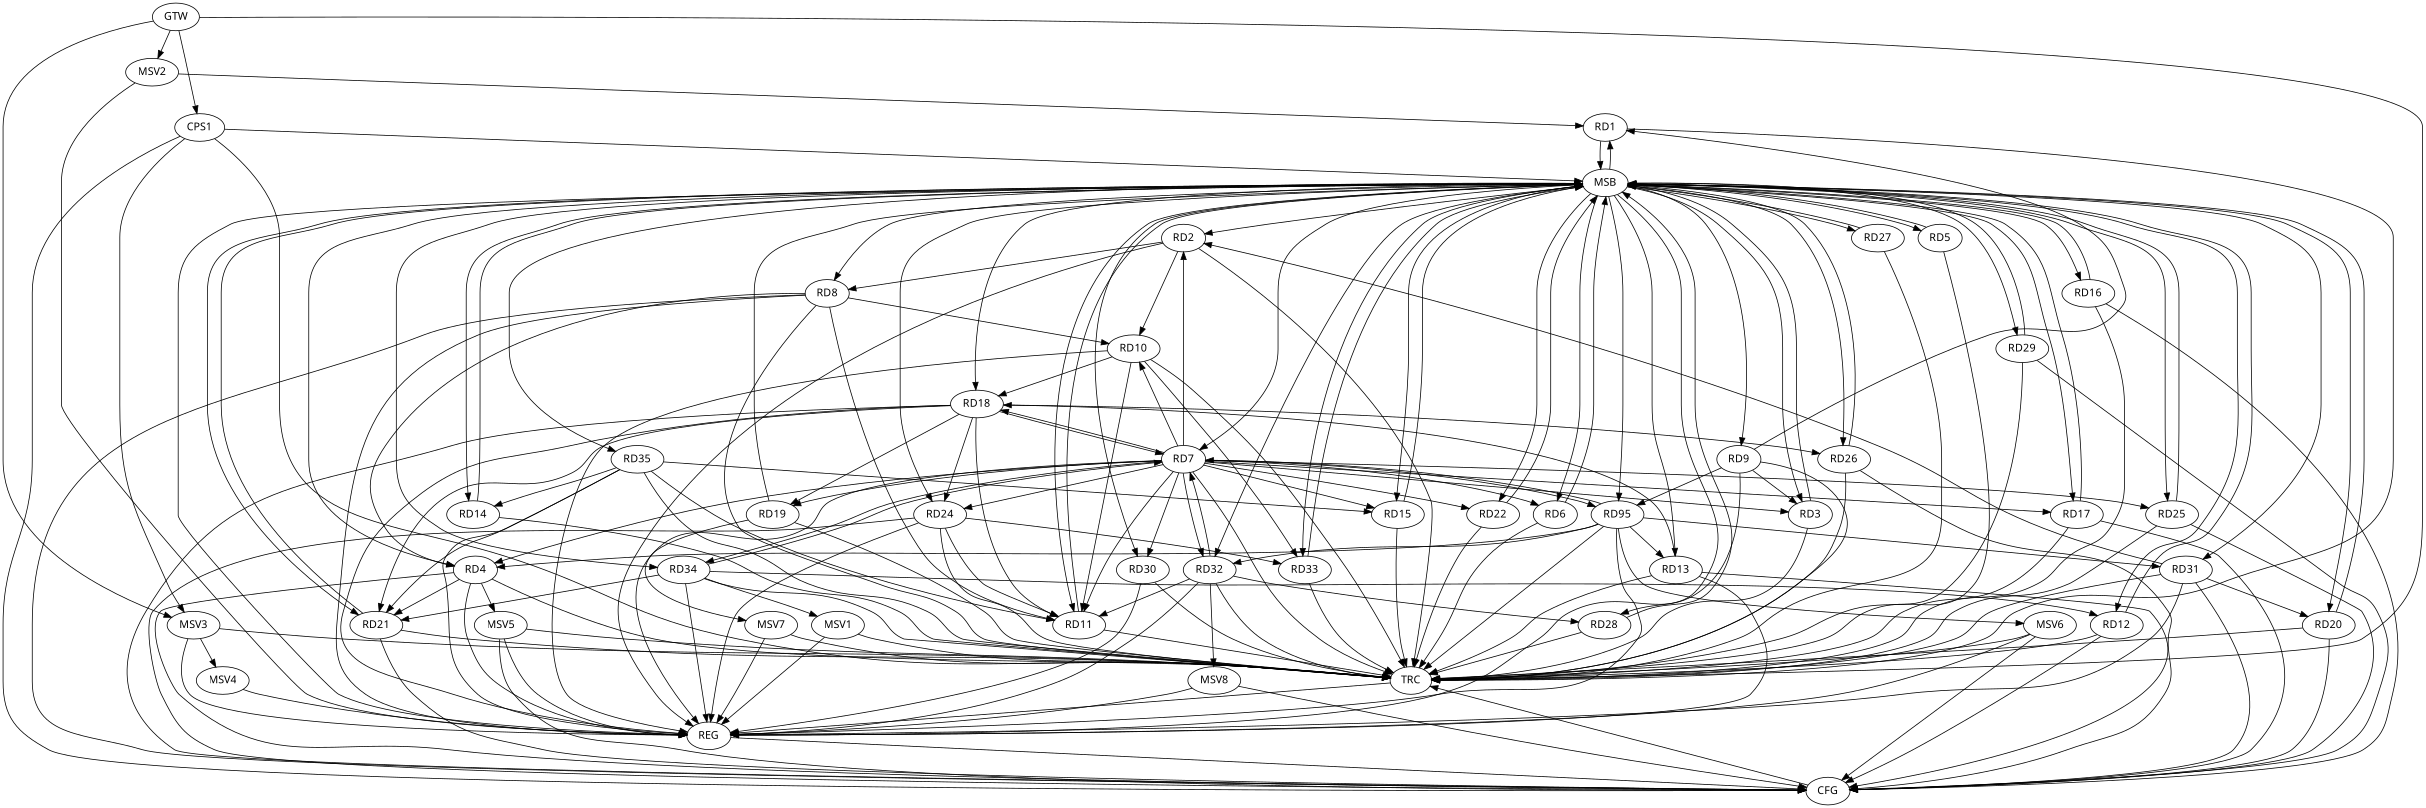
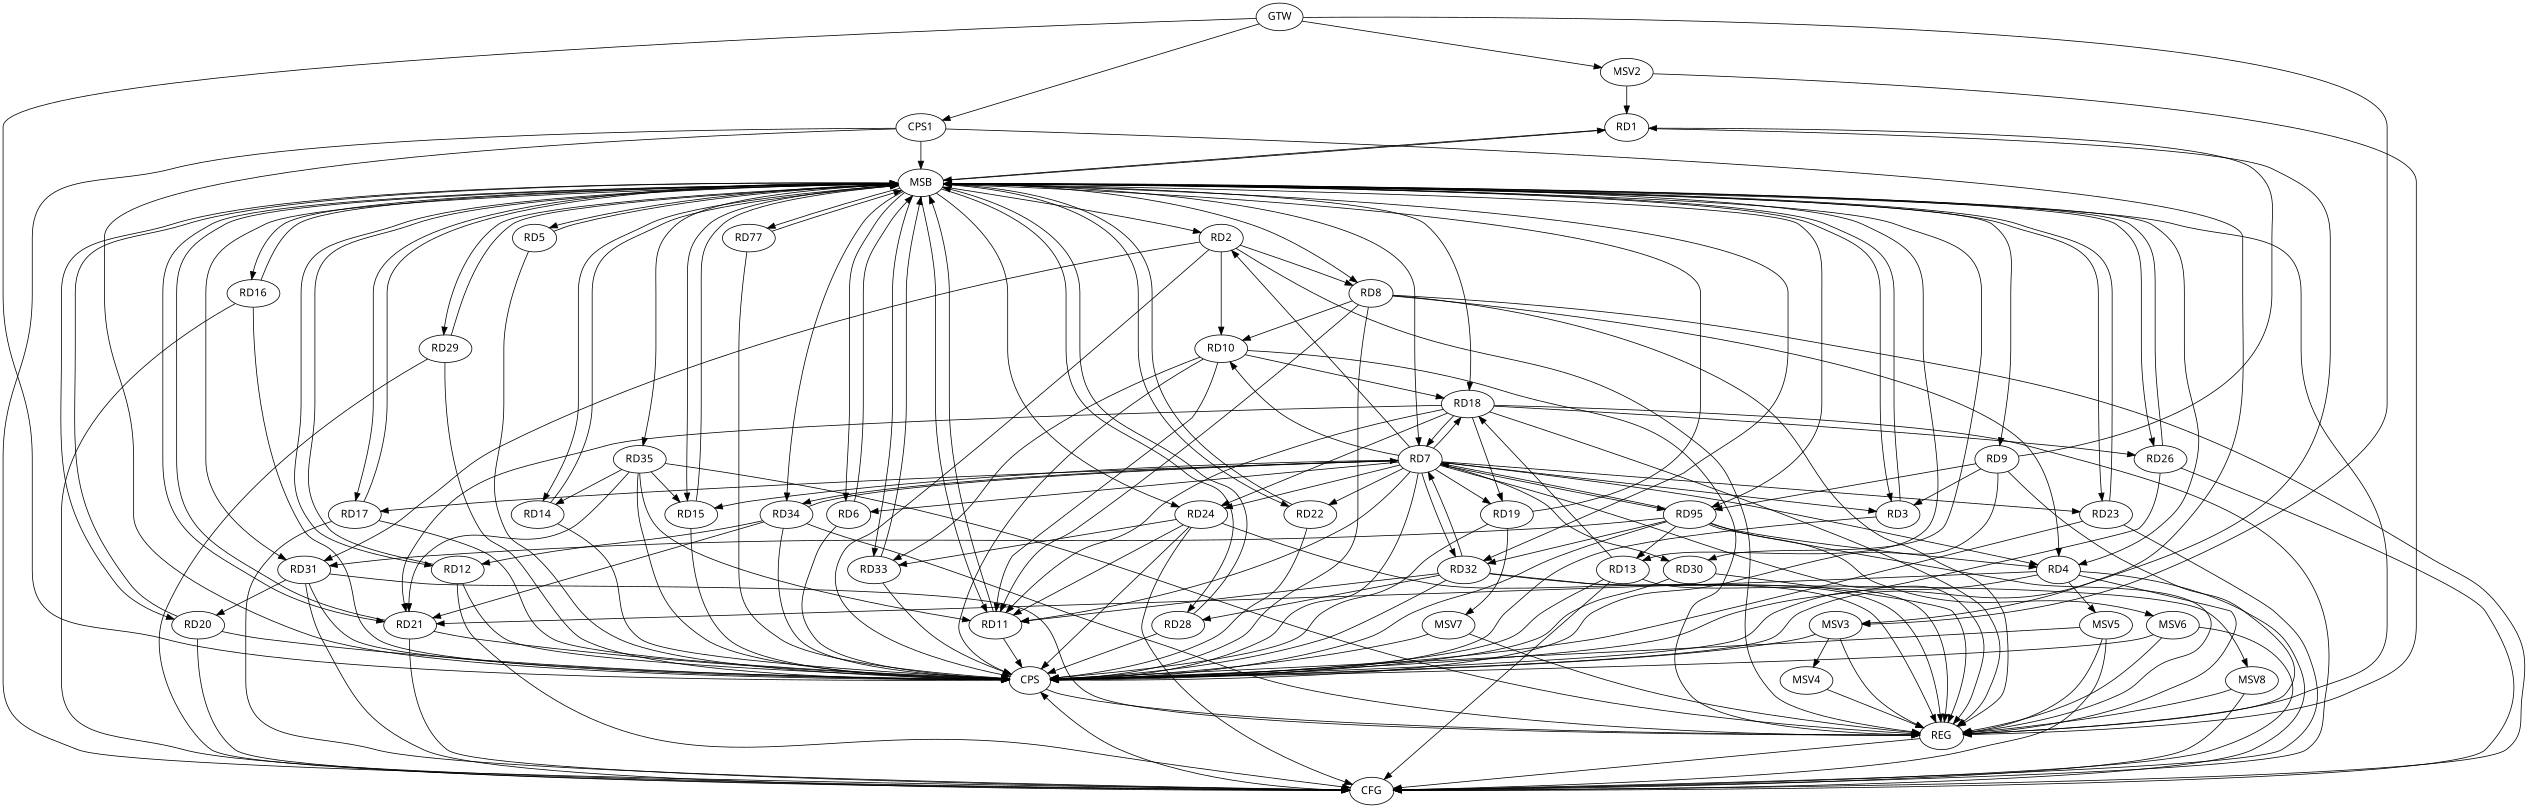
node "RD27": label "RD27" -> "RD77"
edge "RD31" -> "RD2": reversed
node "RD25": label "RD25" -> "RD23"
node "MSV1": removed
node "TRC": label "TRC" -> "CPS"
